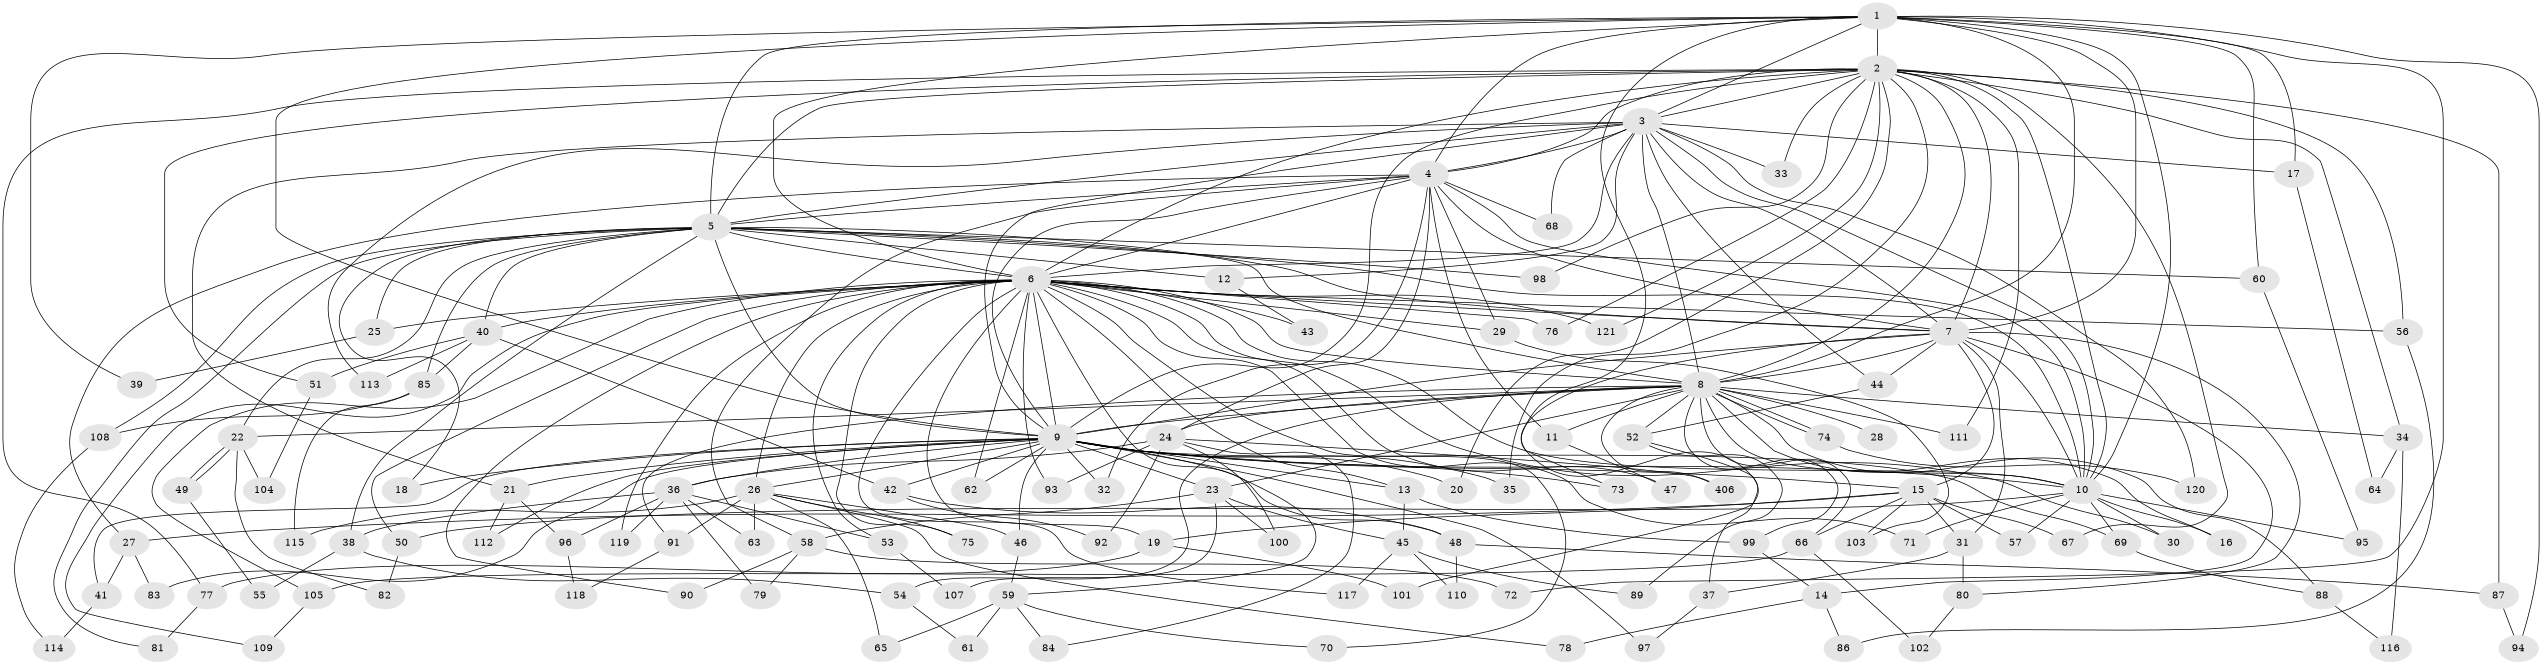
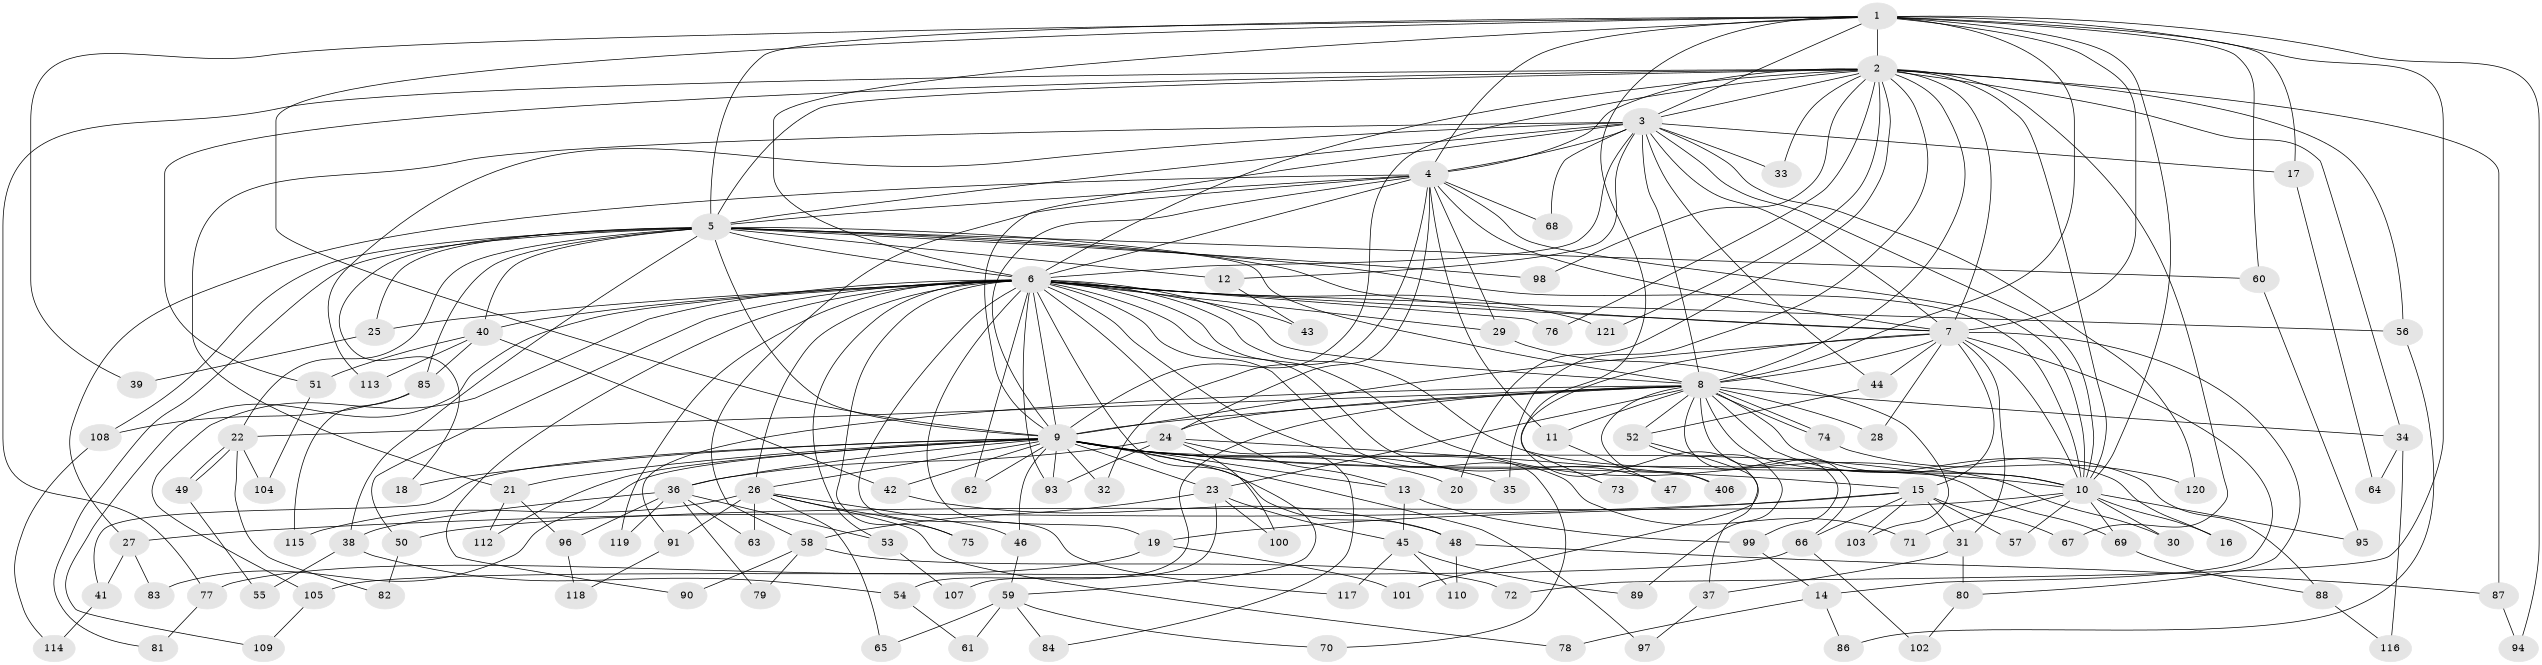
edge "7" -- "28": added
node "111": removed
edge "9" -- "73": now "9" -- "93"
node "92": removed
